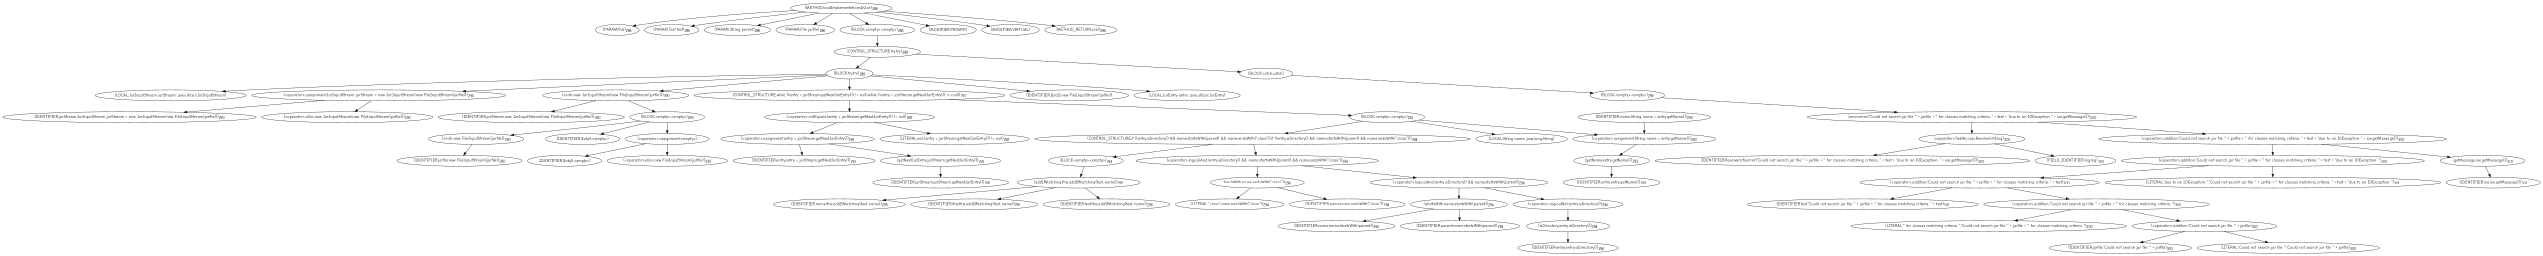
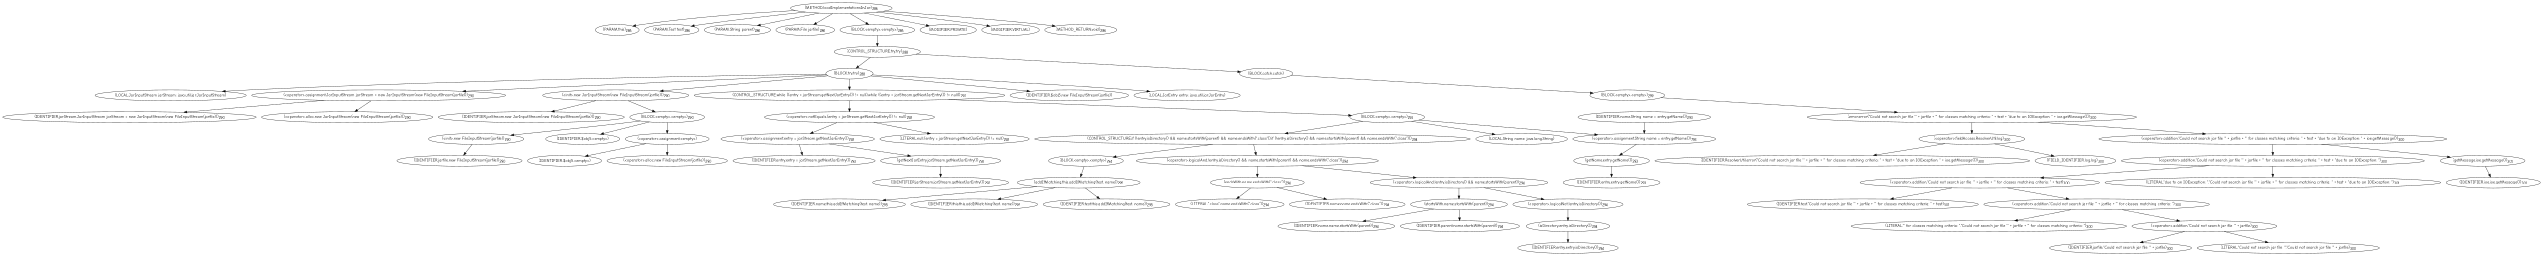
node "(<operator>.assignment,String name = entry.getName())": text "293" -> "793"
